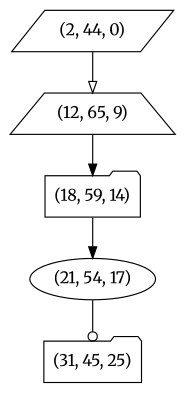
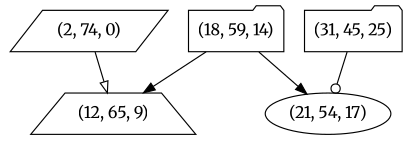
node "(2, 44, 0)": label "(2, 44, 0)" -> "(2, 74, 0)"
edge "(12, 65, 9)" -> "(18, 59, 14)": reversed
edge "(21, 54, 17)" -> "(31, 45, 25)": reversed
